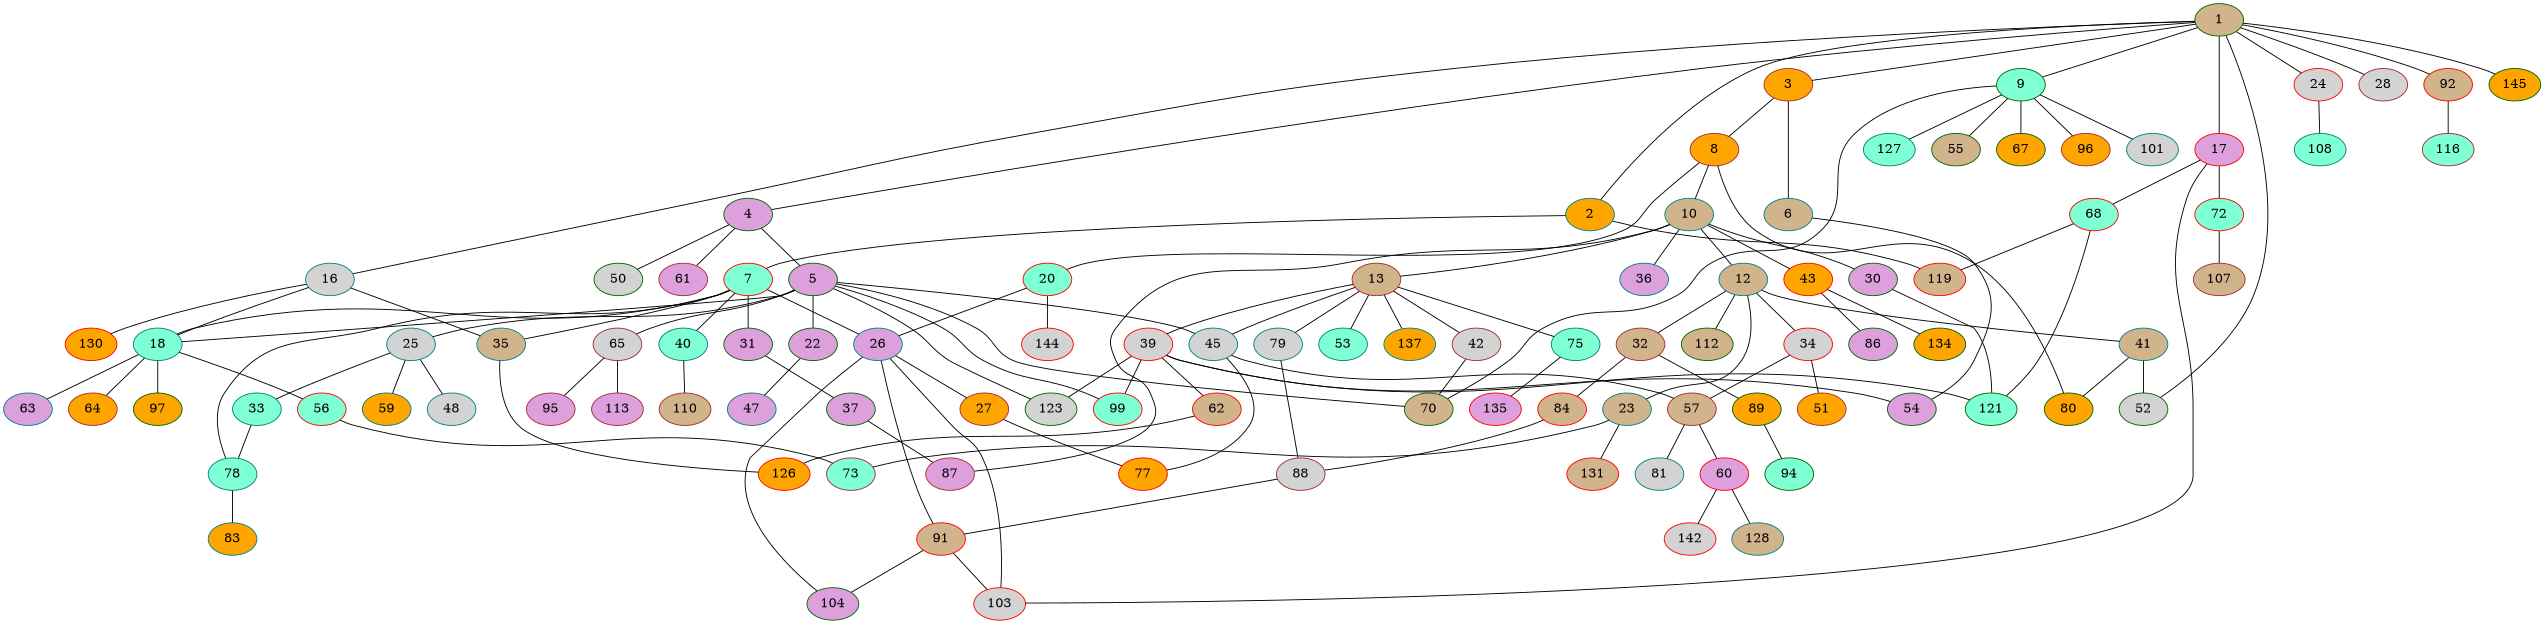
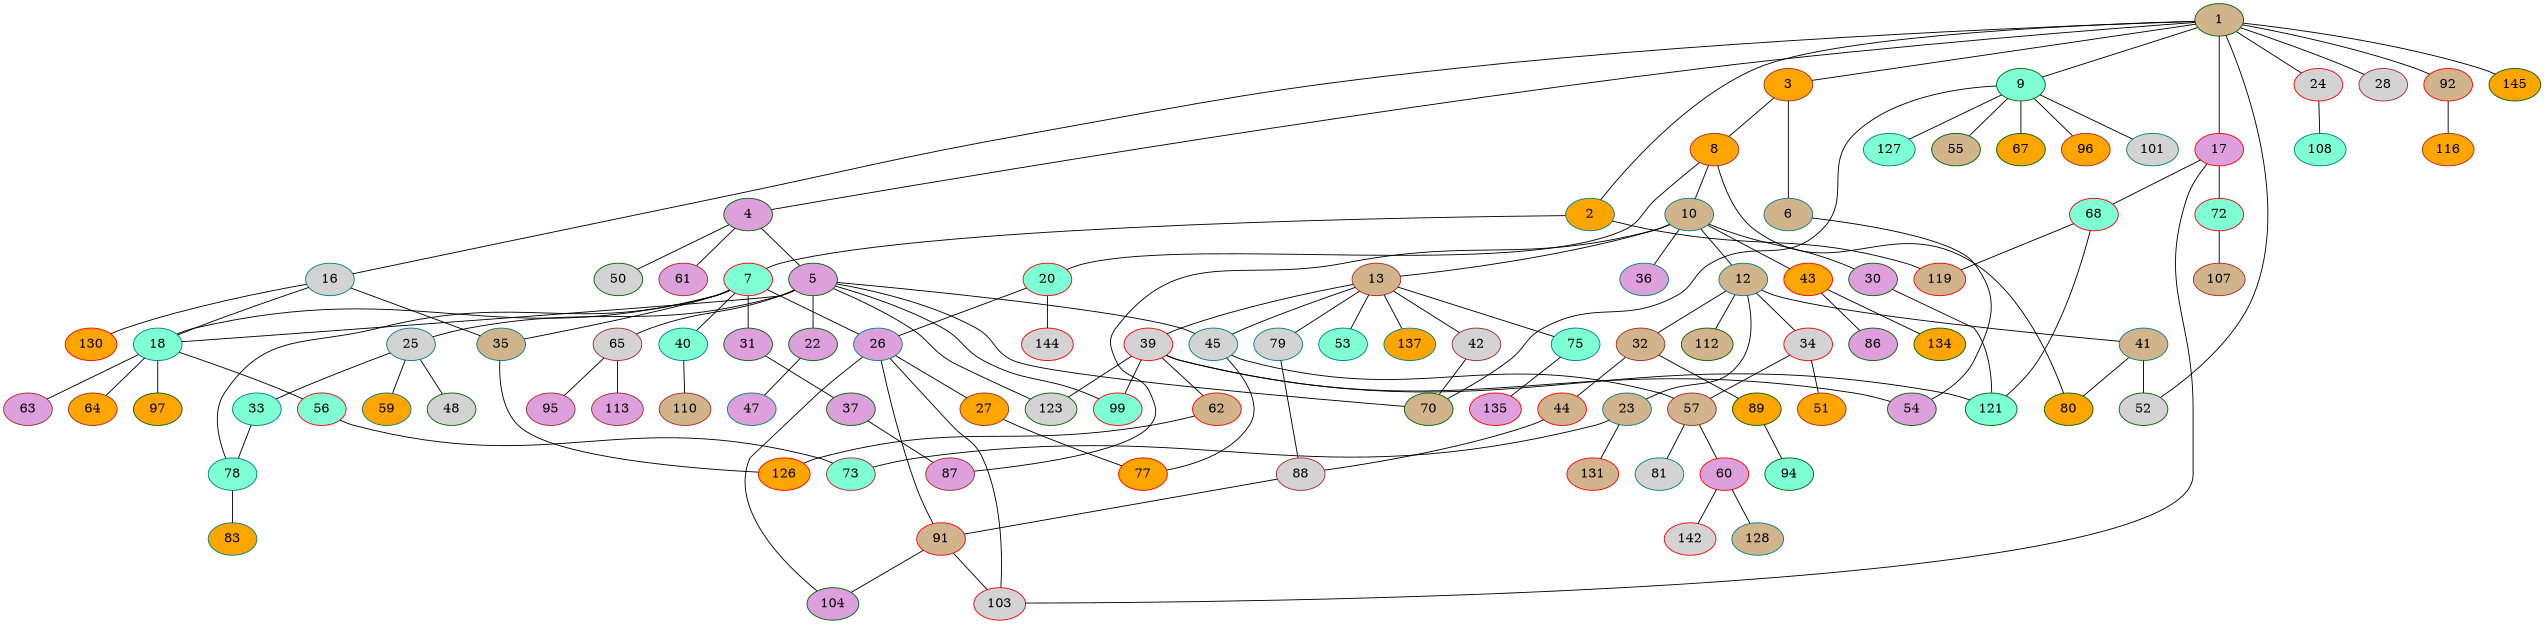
node "116": fillcolor aquamarine -> orange
node "63": color teal -> brown
node "48": color teal -> darkgreen
node "84": label "84" -> "44"
